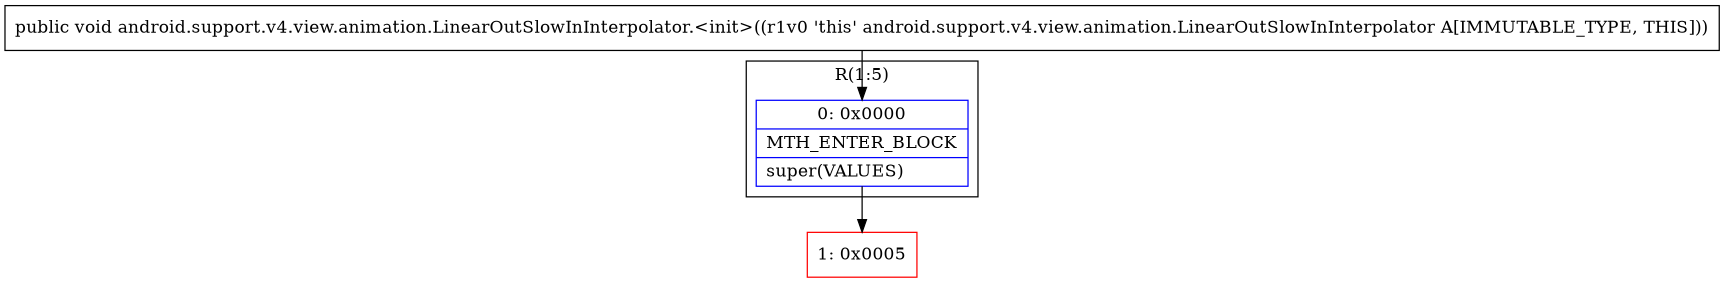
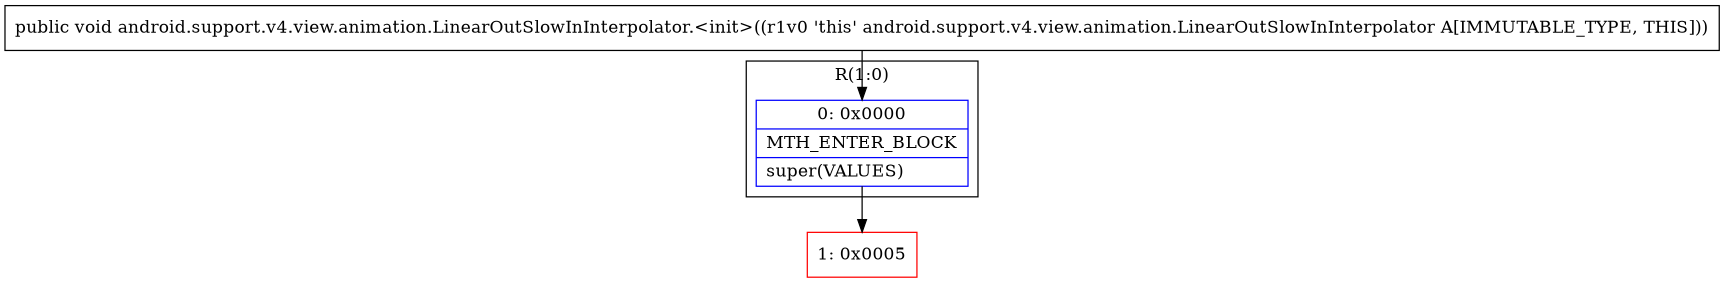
cluster "R(1:5)": label "R(1:5)" -> "R(1:0)"
